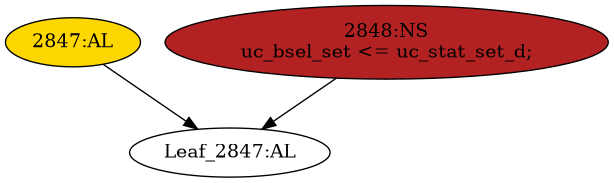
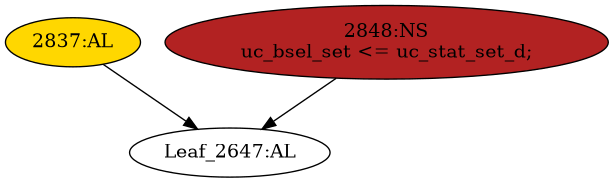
node "2847:AL": label "2847:AL" -> "2837:AL"
node "Leaf_2847:AL": label "Leaf_2847:AL" -> "Leaf_2647:AL"
